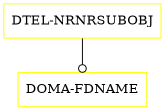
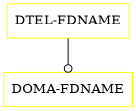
node "DTEL-NRNRSUBOBJ": label "DTEL-NRNRSUBOBJ" -> "DTEL-FDNAME"
